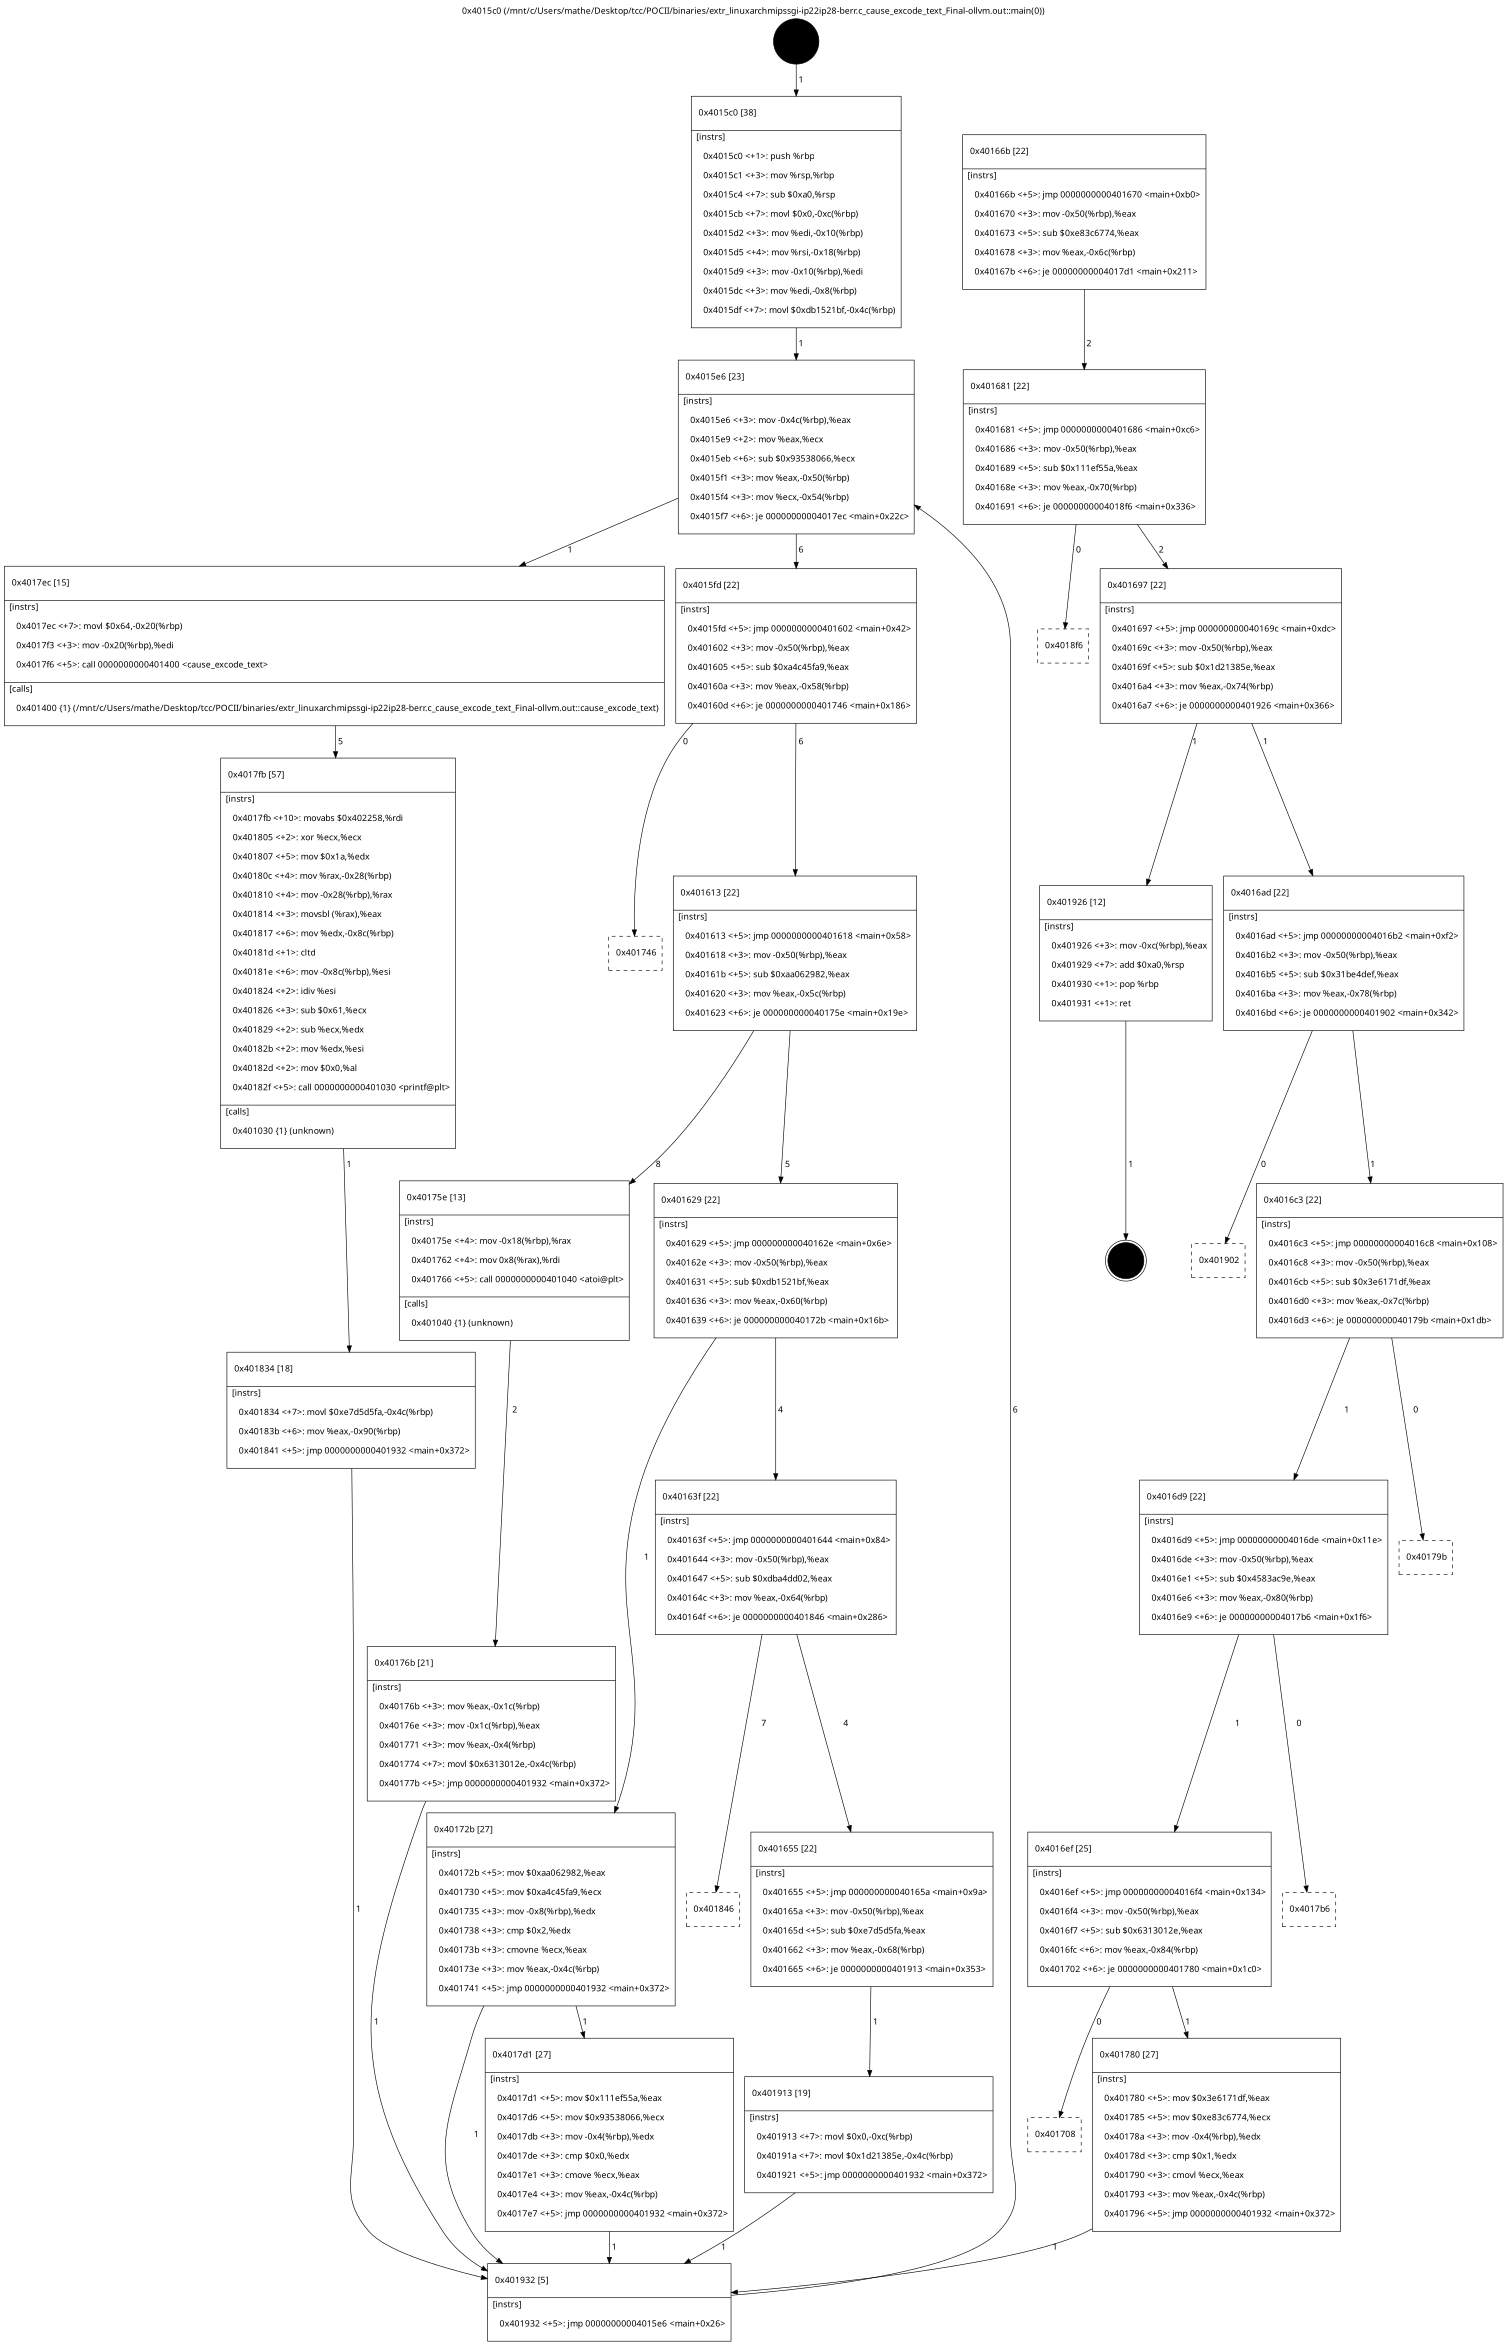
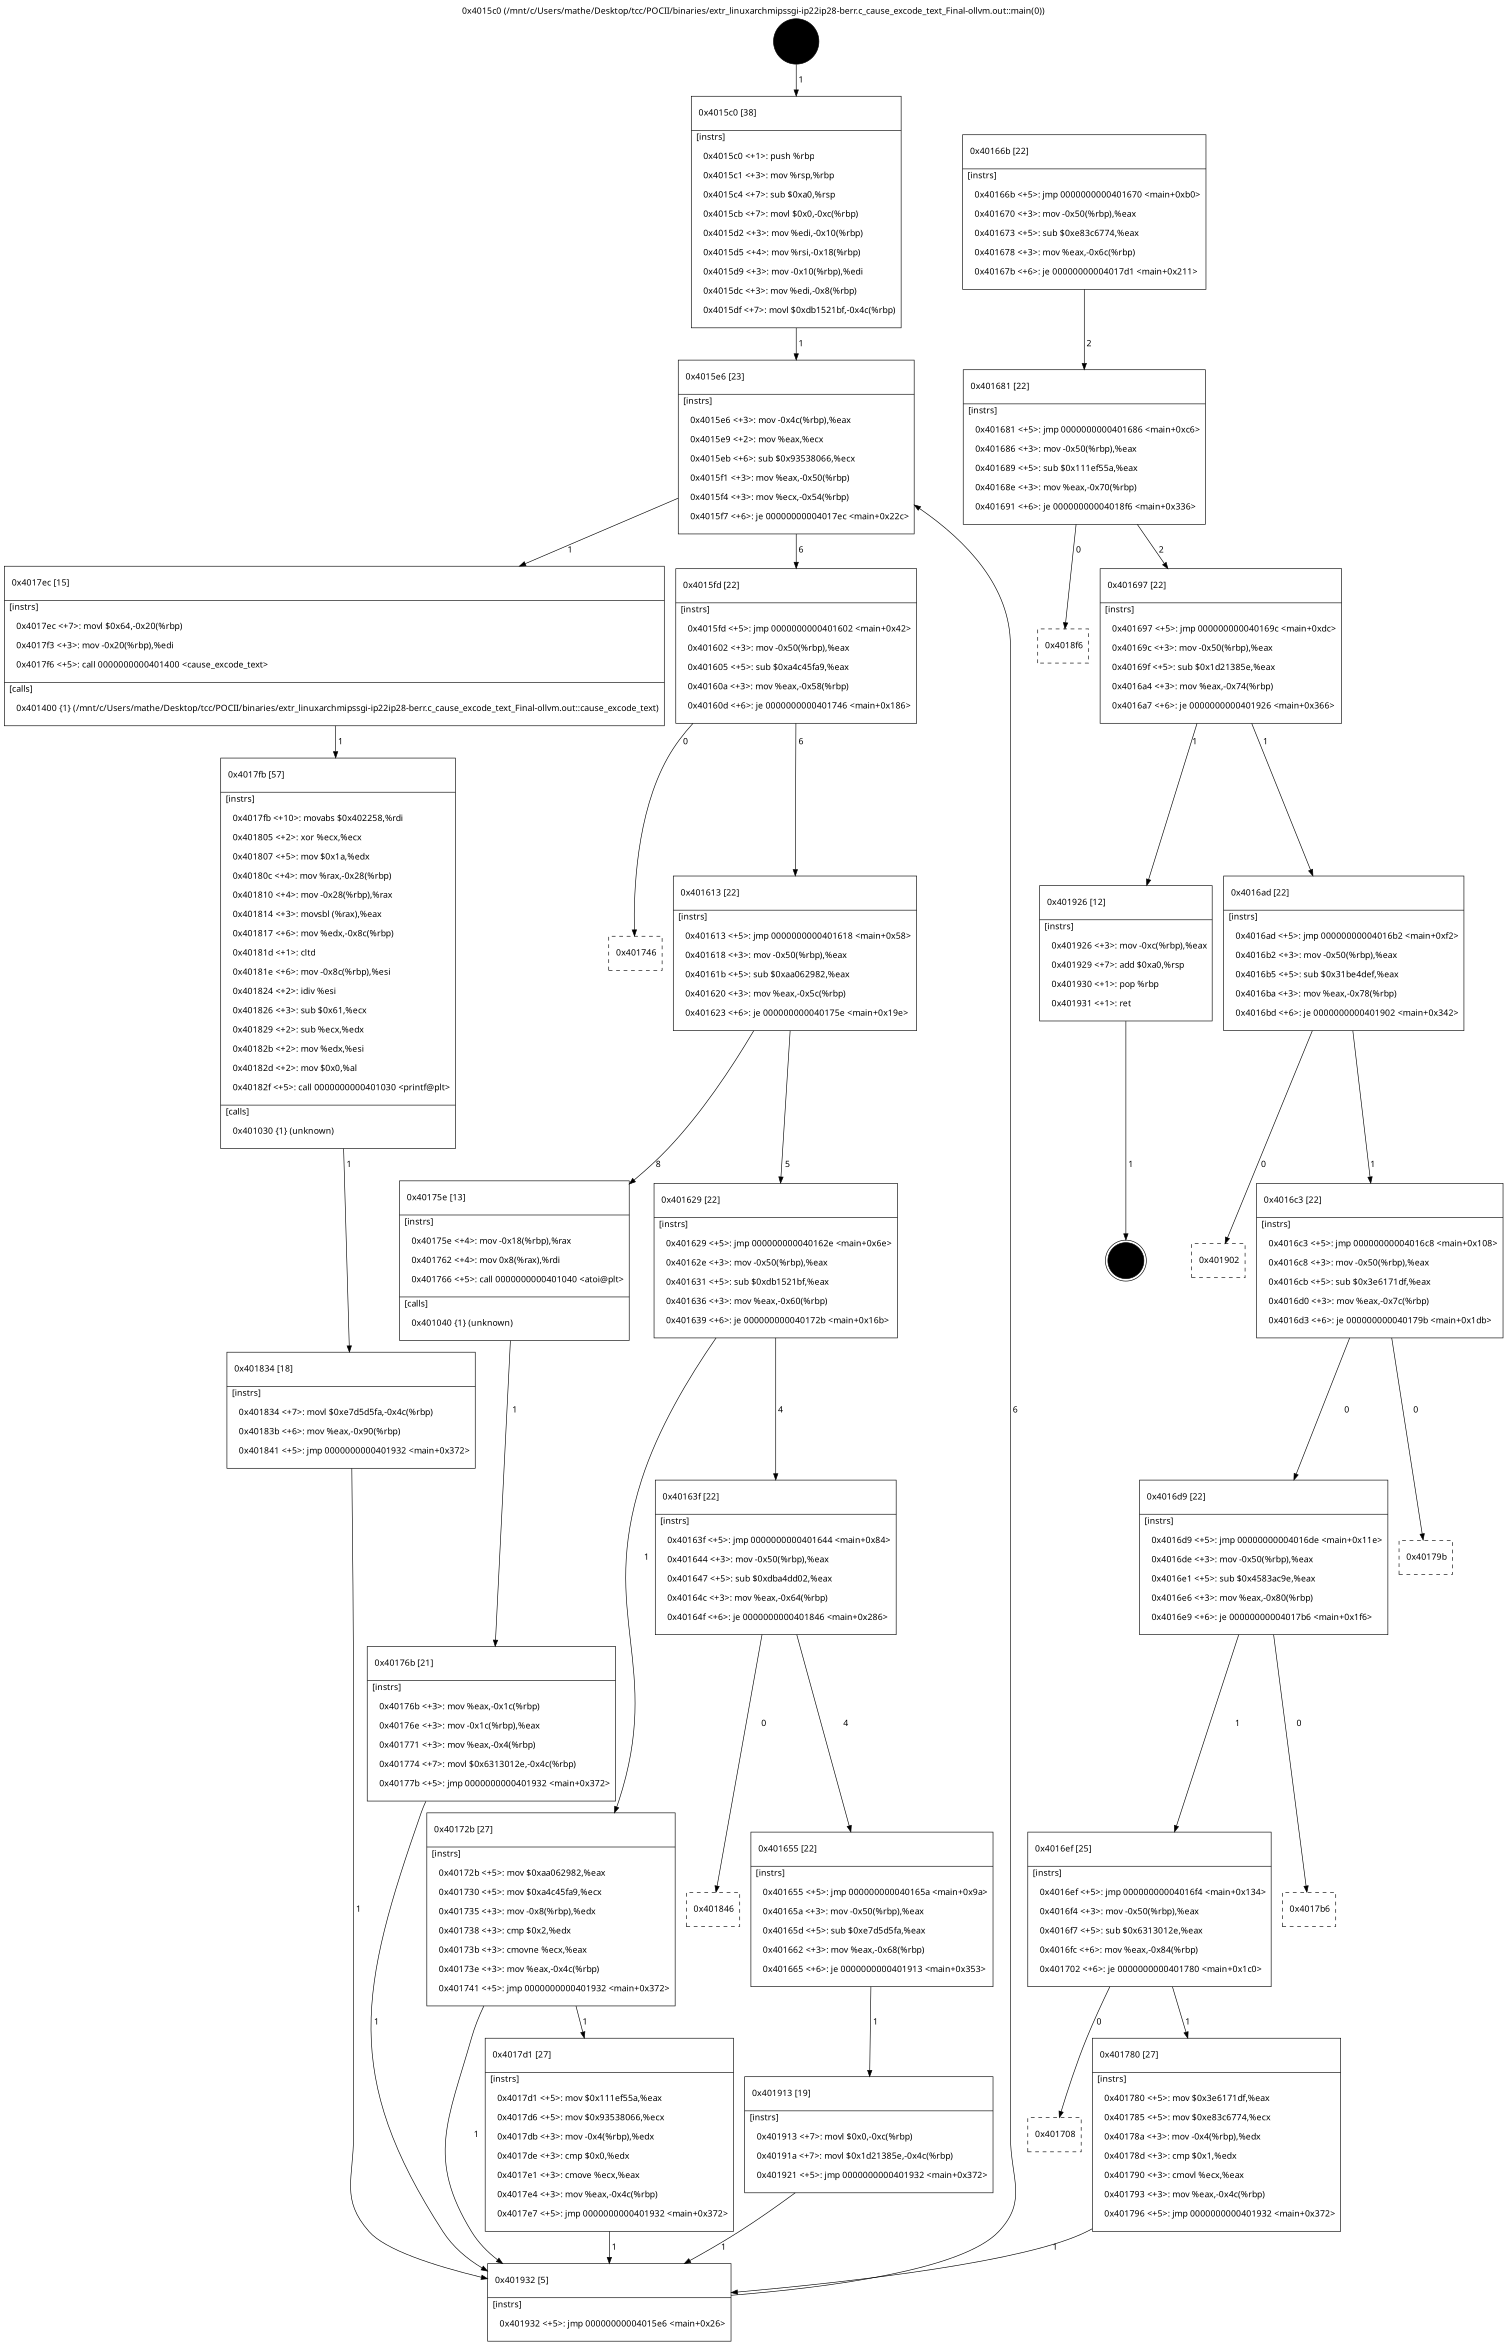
edge "0x4017ec [15]" -> "0x4017fb [57]": label " 5" -> " 1"
edge "0x40175e [13]" -> "0x40176b [21]": label " 2" -> " 1"
edge "0x4016c3 [22]" -> "0x4016d9 [22]": label " 1" -> " 0"
edge "0x40163f [22]" -> "0x401846": label " 7" -> " 0"
